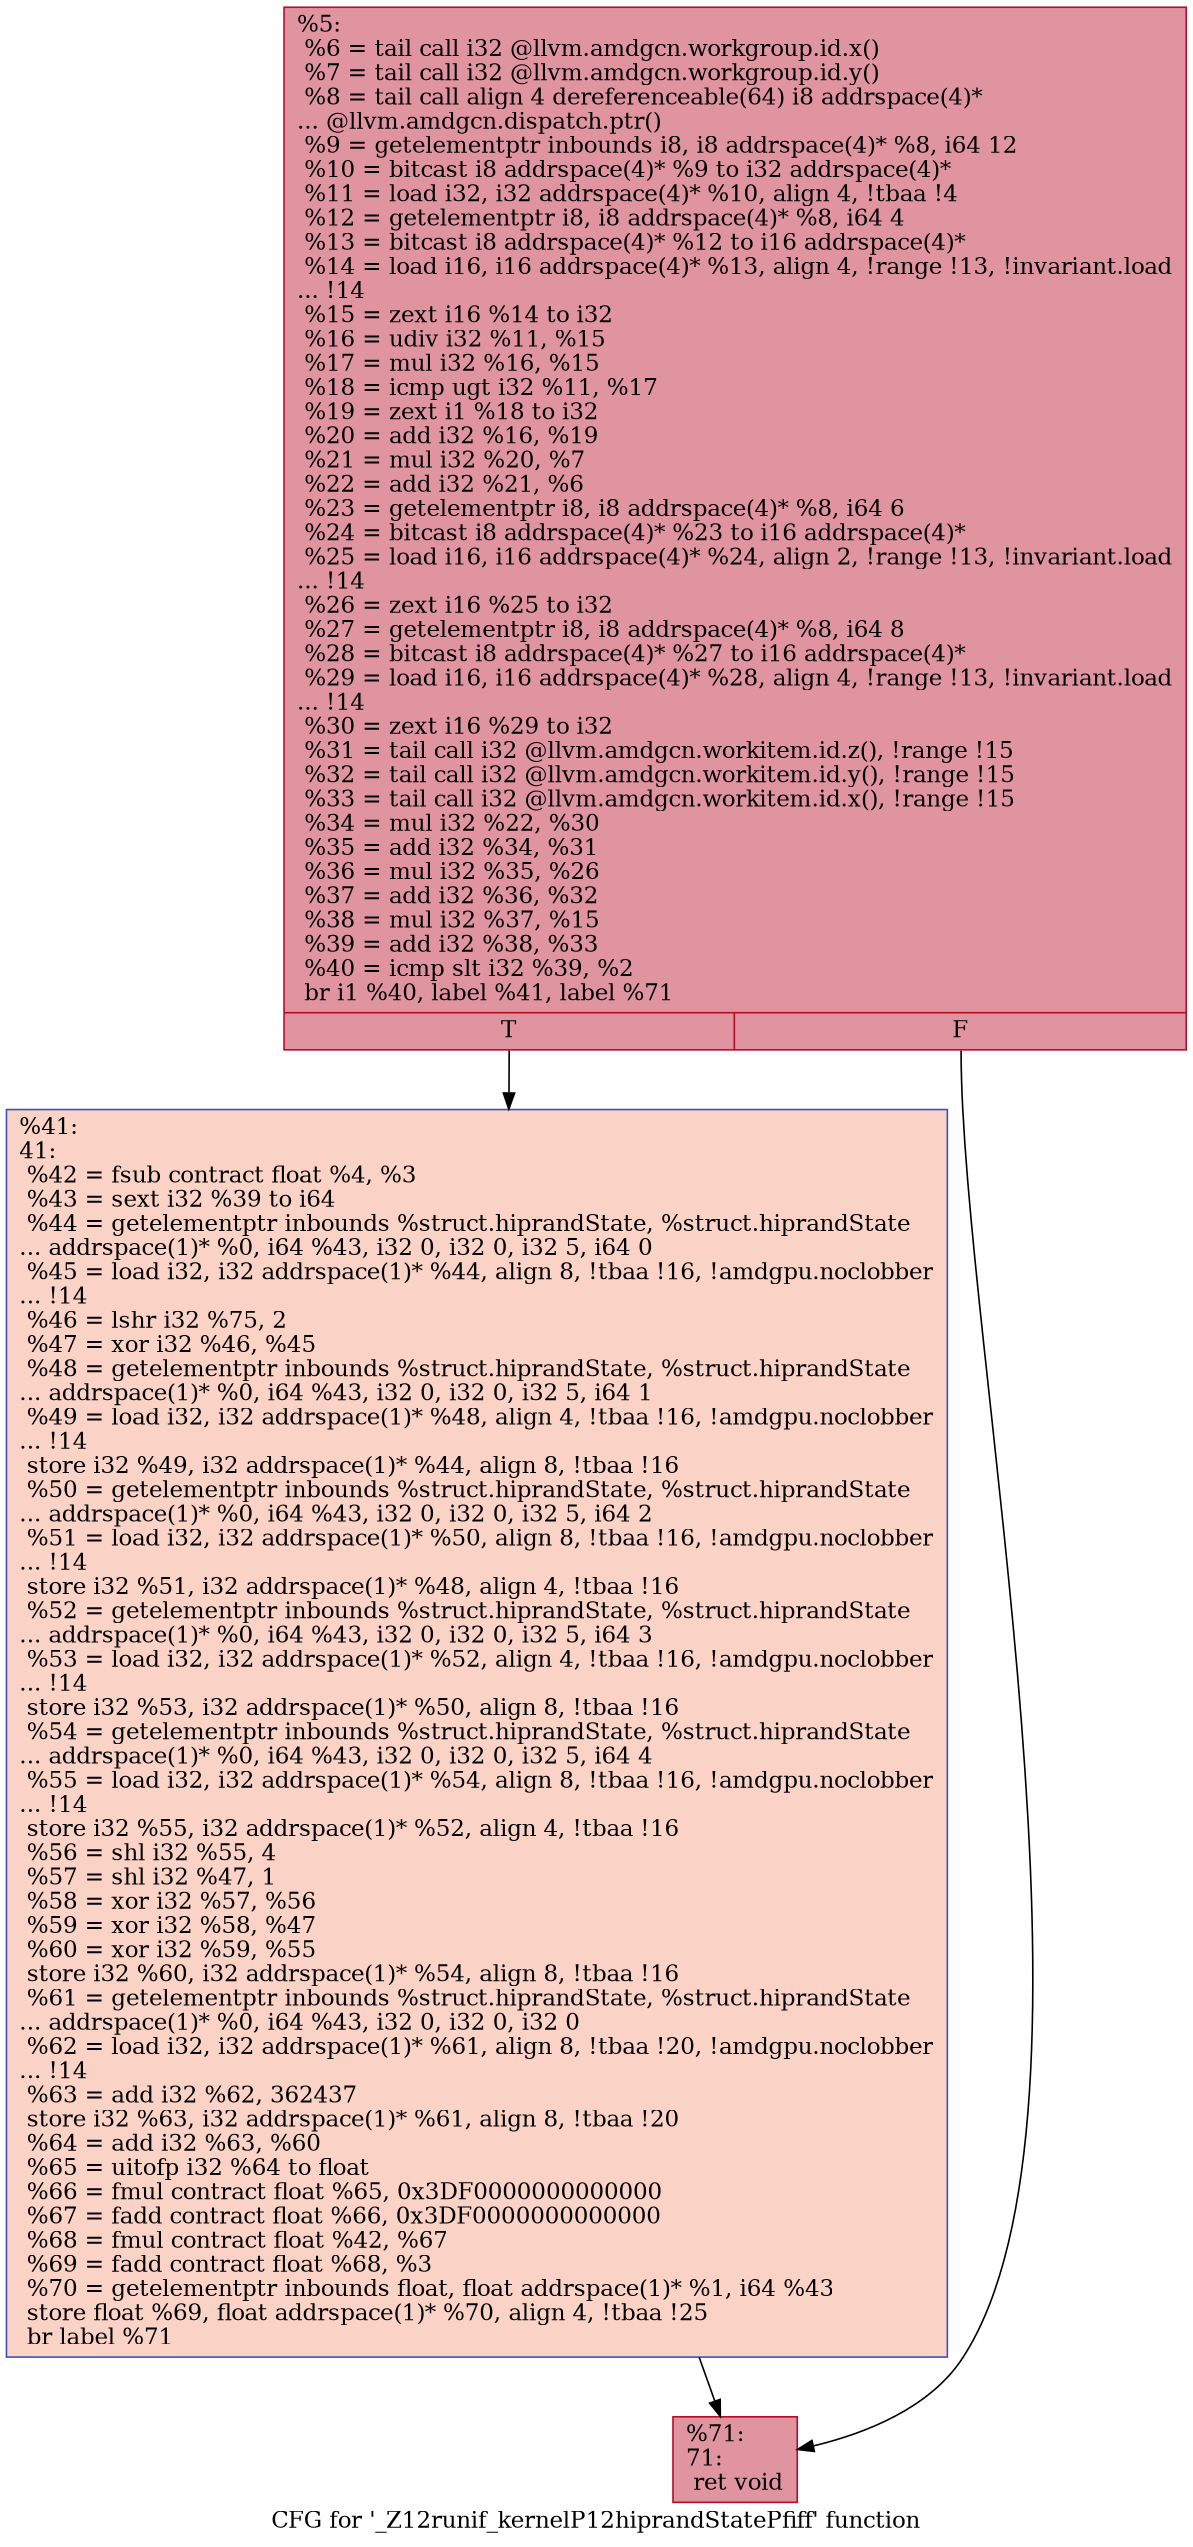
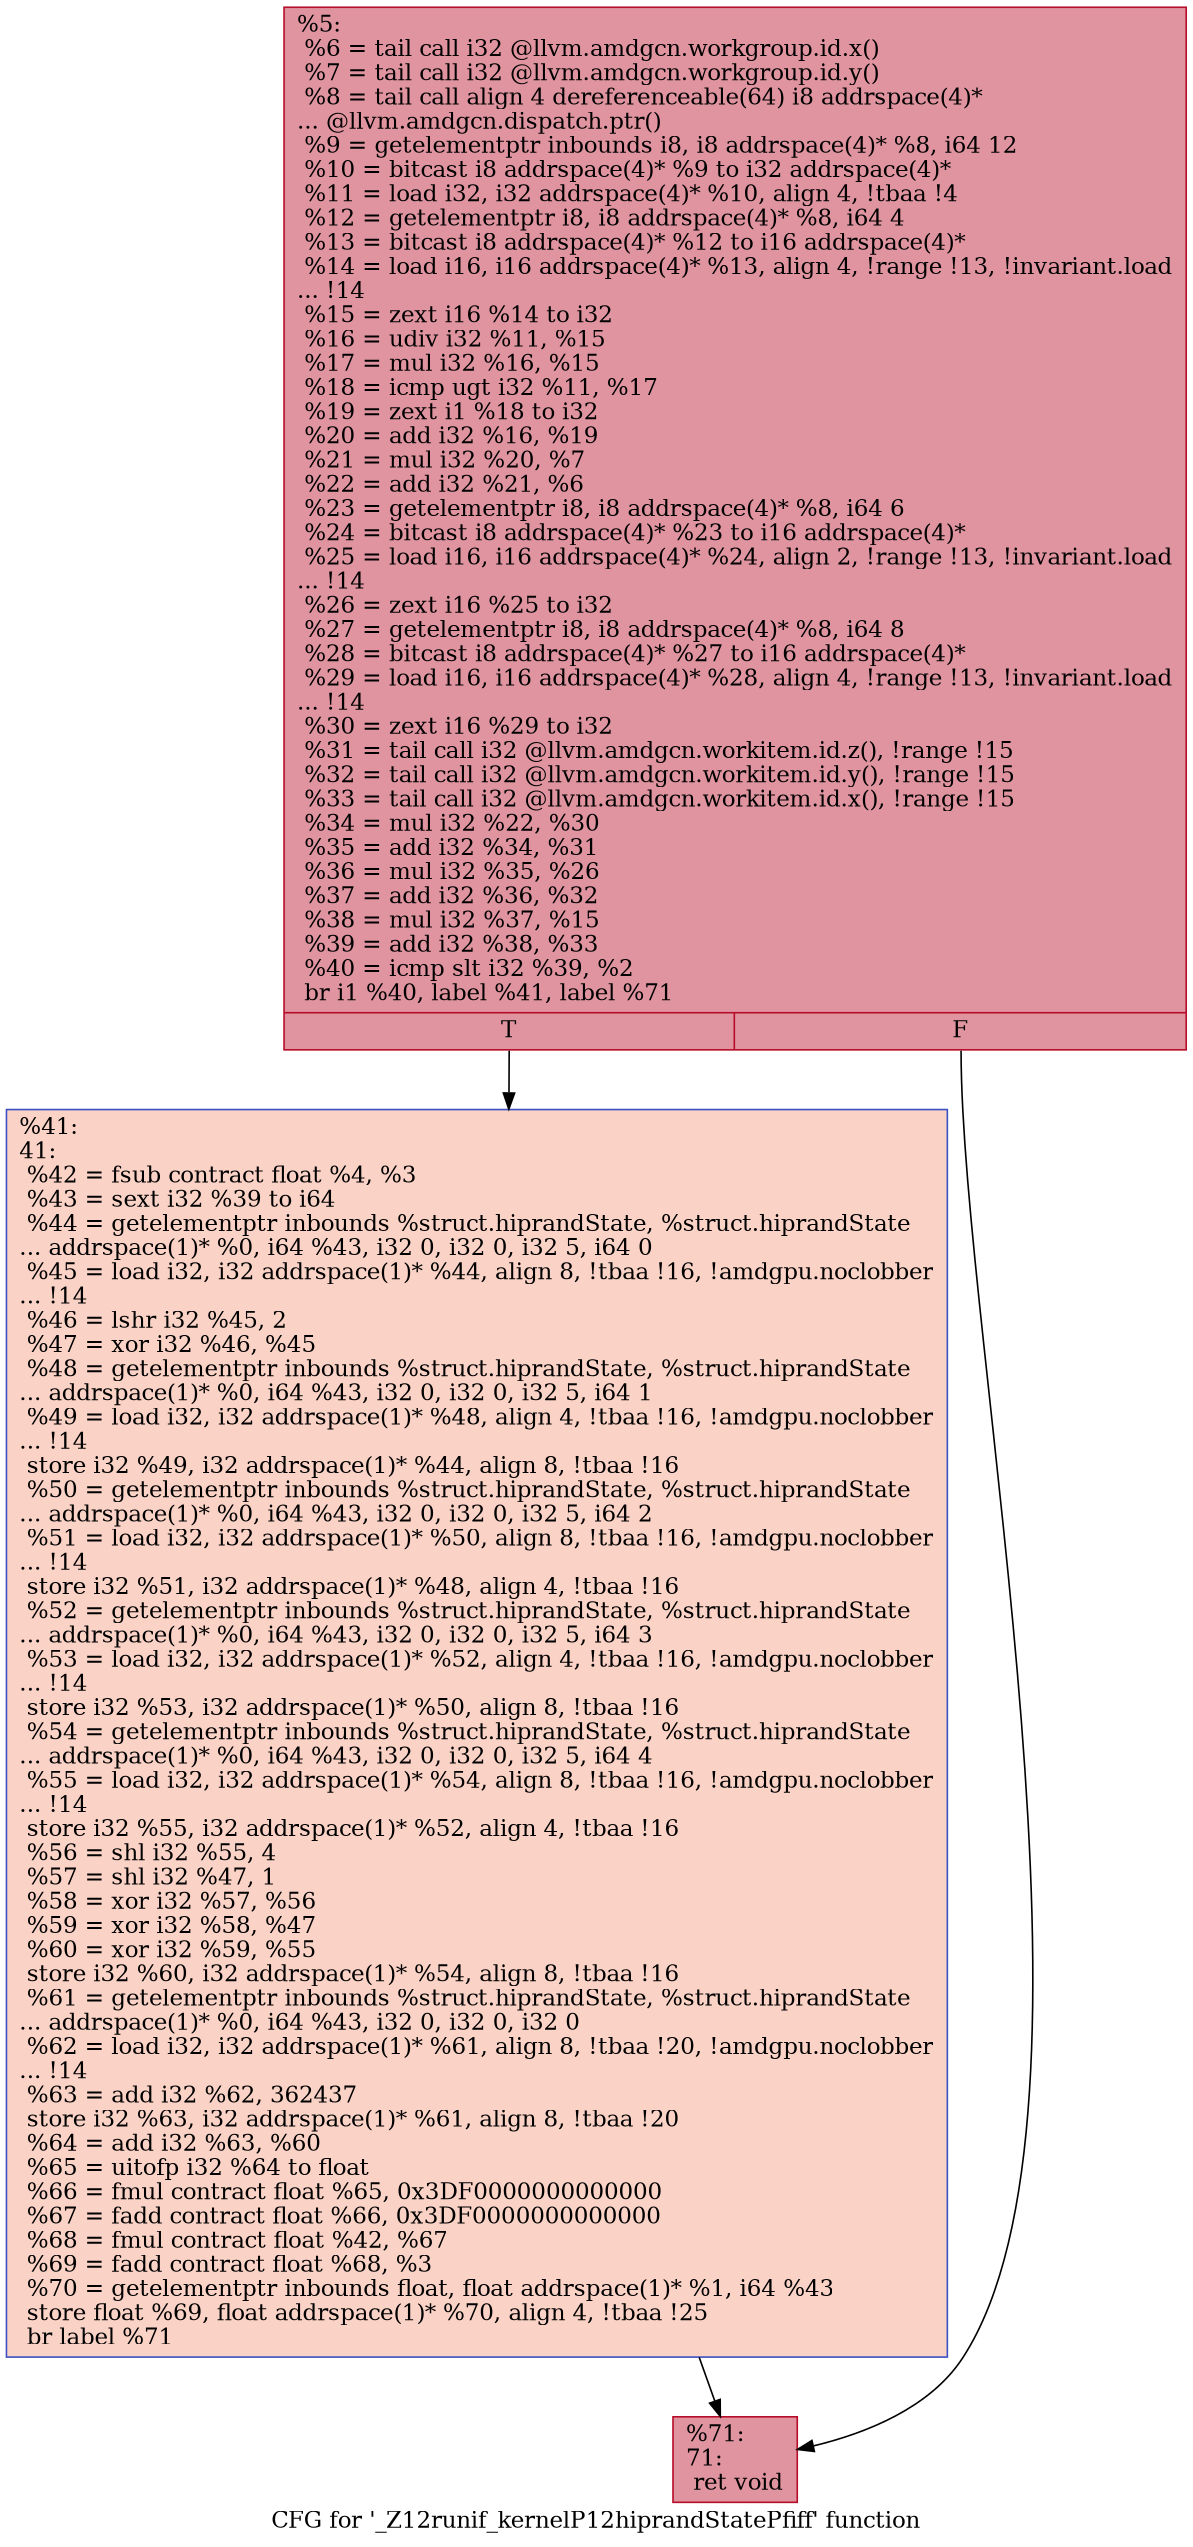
node "%41:": text "%46 = lshr i32 %75, 2" -> "%46 = lshr i32 %45, 2"
